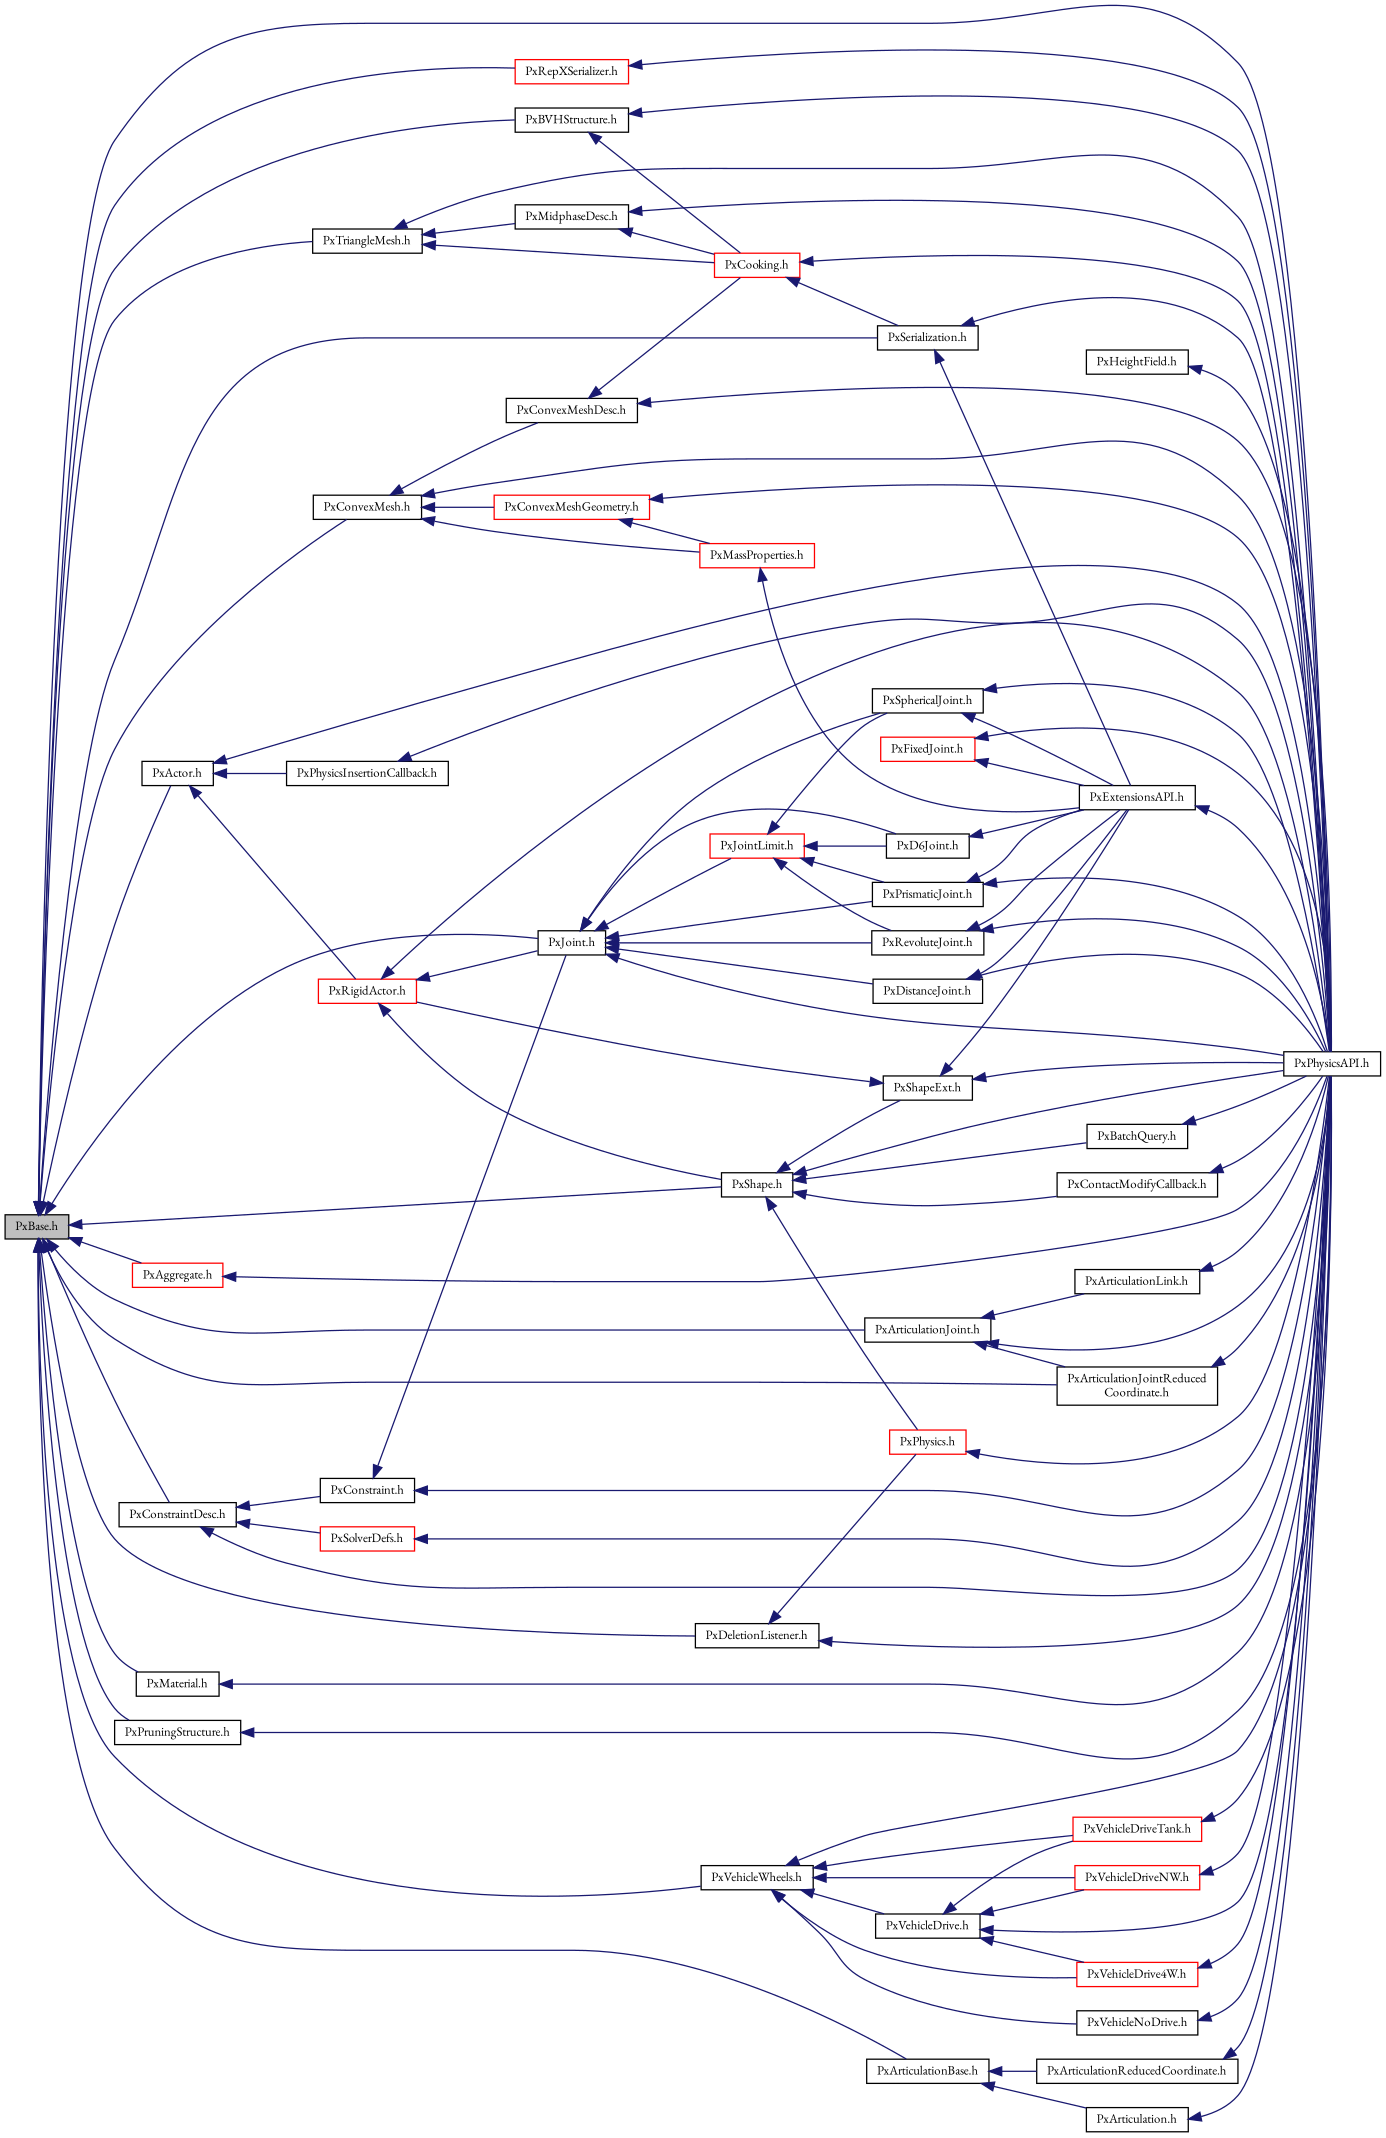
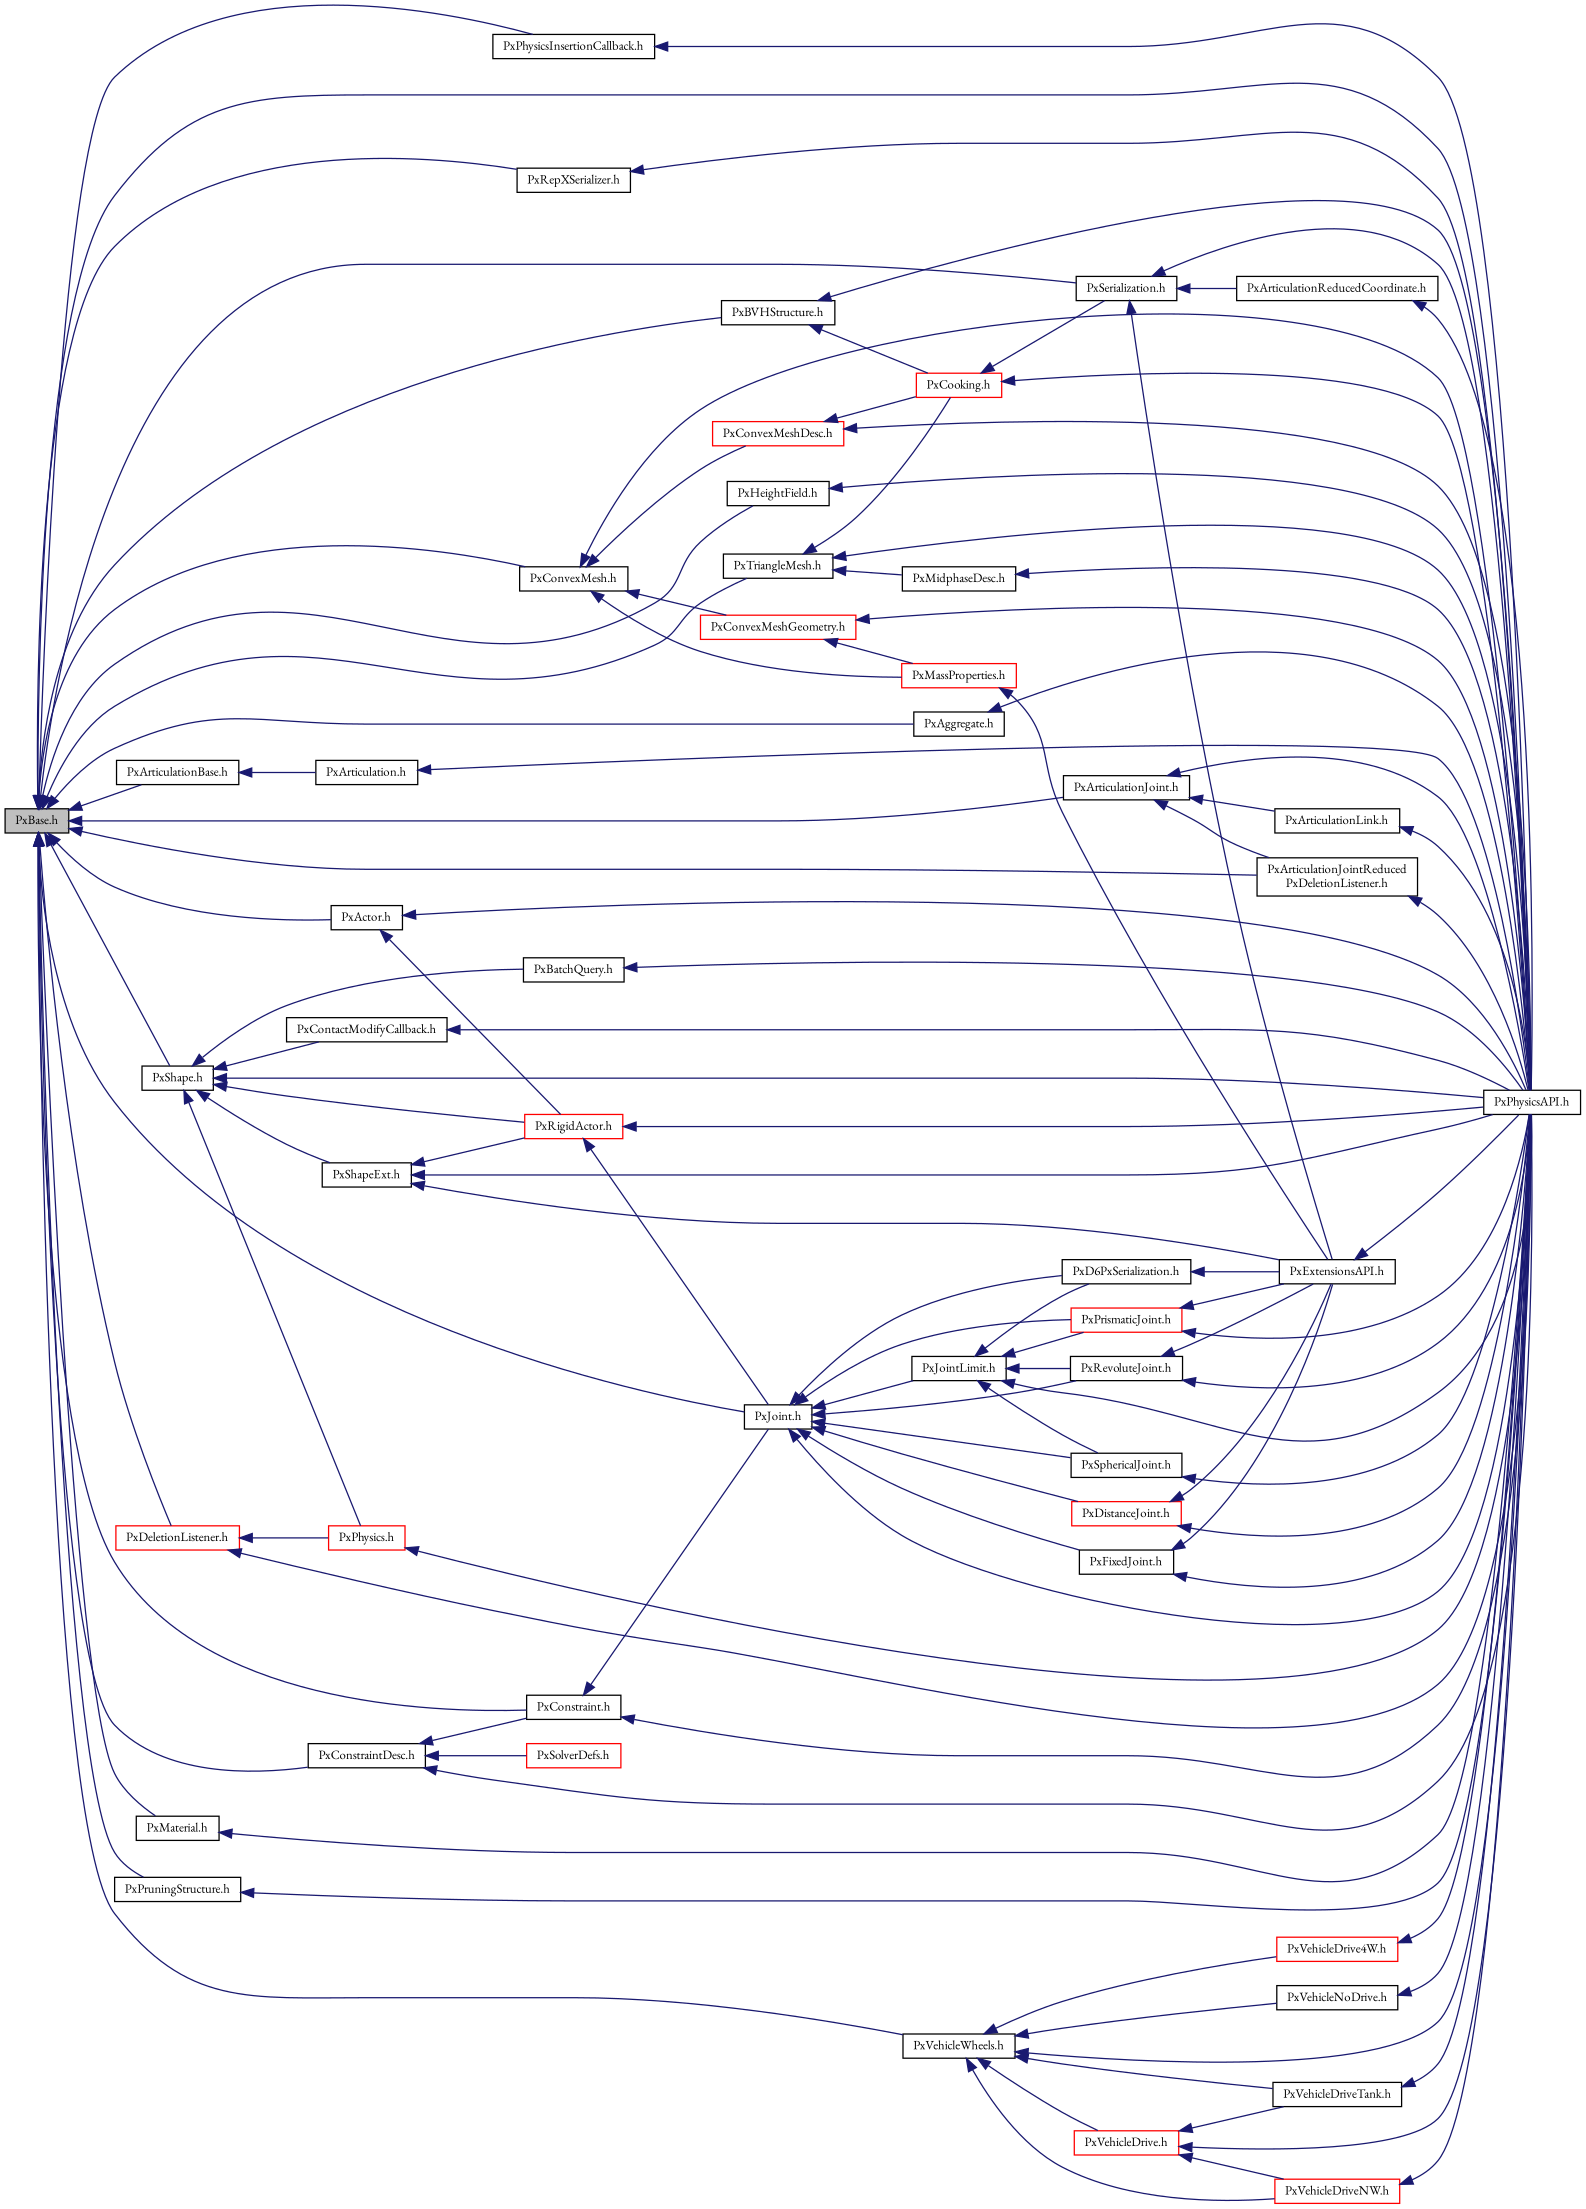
node "PxRepXSerializer.h": color red -> black
edge "PxCooking.h" -> "PxMidphaseDesc.h": removed
node "PxConvexMeshDesc.h": color black -> red
edge "PxHeightField.h" -> "PxBase.h": added
node "PxFixedJoint.h": color red -> black
edge "PxExtensionsAPI.h" -> "PxSphericalJoint.h": removed
edge "PxPhysicsInsertionCallback.h" -> "PxActor.h": now "PxPhysicsInsertionCallback.h" -> "PxBase.h"
node "PxJointLimit.h": color red -> black
node "PxD6Joint.h": label "PxD6Joint.h" -> "PxD6PxSerialization.h"
node "PxPrismaticJoint.h": color black -> red
node "PxDistanceJoint.h": color black -> red
edge "PxShape.h" -> "PxRigidActor.h": reversed
node "PxAggregate.h": color red -> black
node "PxArticulationJointReduced Coordinate.h": label "PxArticulationJointReduced Coordinate.h" -> "PxArticulationJointReduced PxDeletionListener.h"
edge "PxConstraint.h" -> "PxBase.h": added
edge "PxFixedJoint.h" -> "PxJoint.h": added
edge "PxPhysicsAPI.h" -> "PxSolverDefs.h": now "PxPhysicsAPI.h" -> "PxJointLimit.h"
node "PxDeletionListener.h": color black -> red
node "PxVehicleDriveTank.h": color red -> black
node "PxVehicleDrive.h": color black -> red
edge "PxVehicleDrive4W.h" -> "PxVehicleDrive.h": removed
edge "PxArticulationReducedCoordinate.h" -> "PxArticulationBase.h": now "PxArticulationReducedCoordinate.h" -> "PxSerialization.h"
